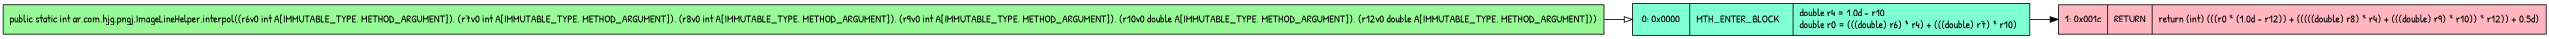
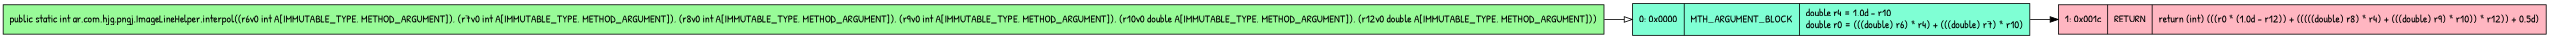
node "0: 0x0000": text "MTH_ENTER_BLOCK" -> "MTH_ARGUMENT_BLOCK"
